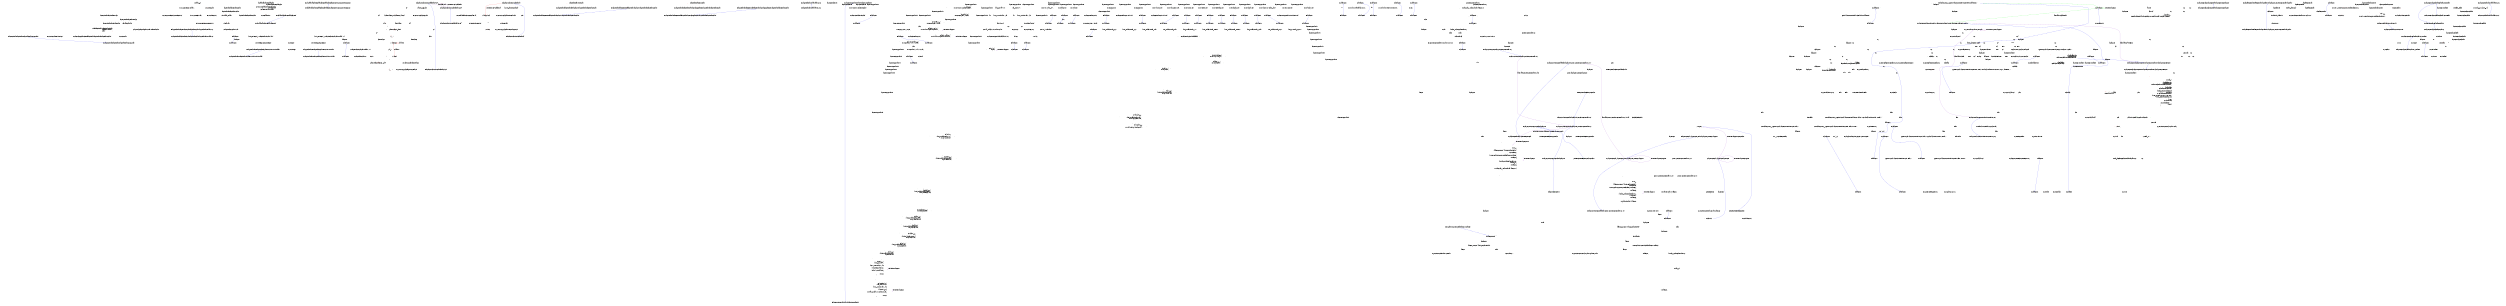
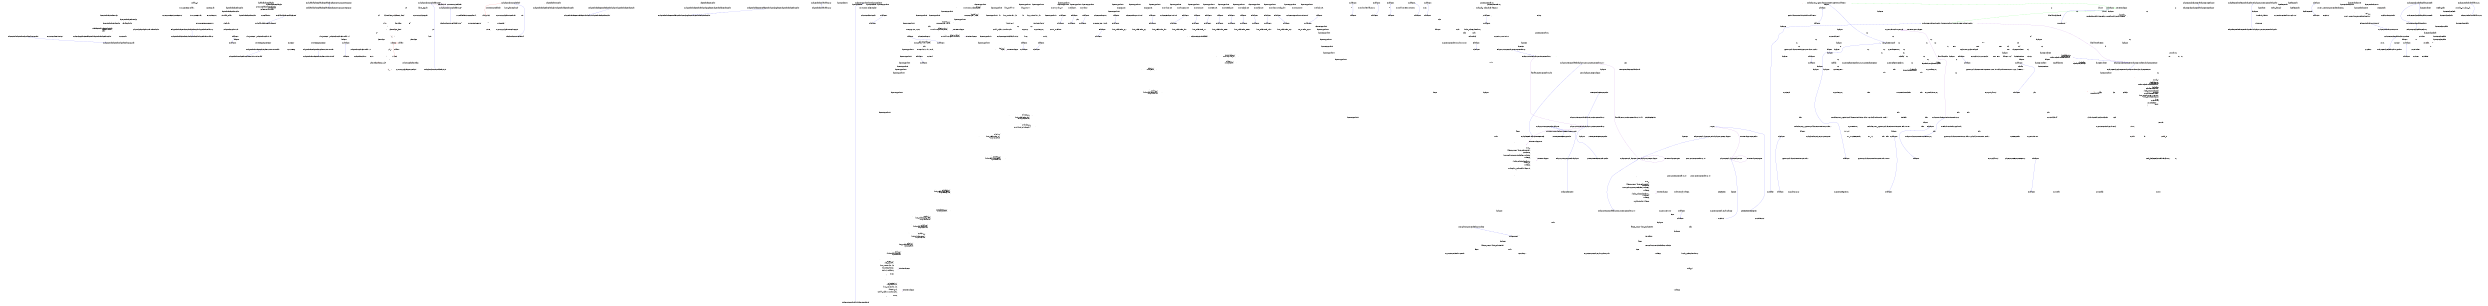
edge "templateManager" -> "var extension = Path.GetExtension(requestPath)": reversed
node "Entry System.IO.Path.GetFullPath(string)": label "Entry System.IO.Path.GetFullPath(string)" -> "Entry System.IO.Path.Empty(string)"
